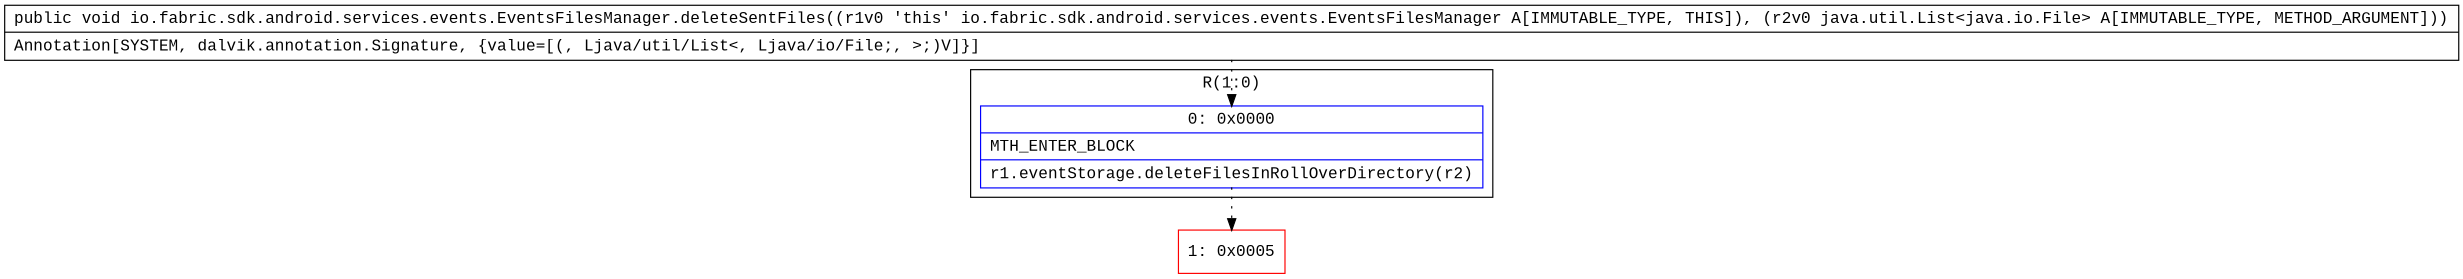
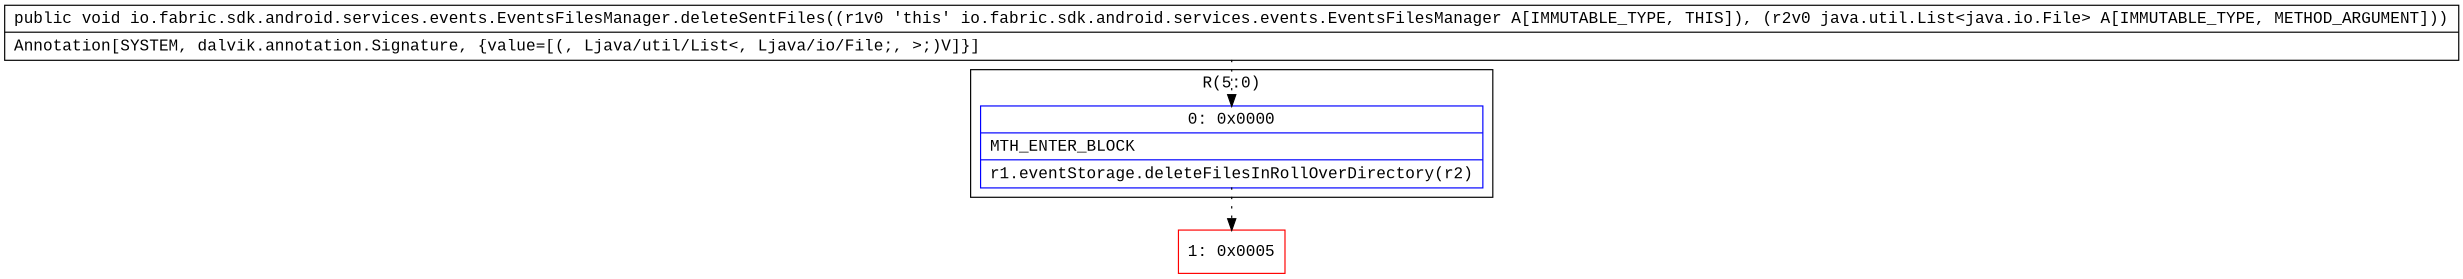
cluster "R(1:0)": label "R(1:0)" -> "R(5:0)"
